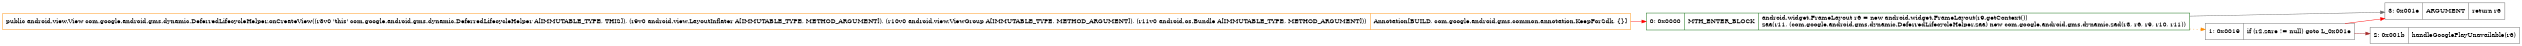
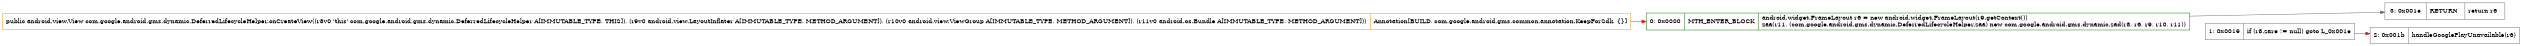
node "3: 0x001e": text "ARGUMENT" -> "RETURN"
edge "1: 0x0019" -> "3: 0x001e": removed
edge "0: 0x0000" -> "1: 0x0019": removed
node "1: 0x0019": text "if (r2.zare != null) goto L_0x001e" -> "if (r8.zare != null) goto L_0x001e"
